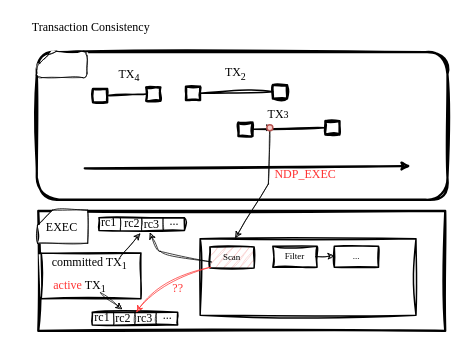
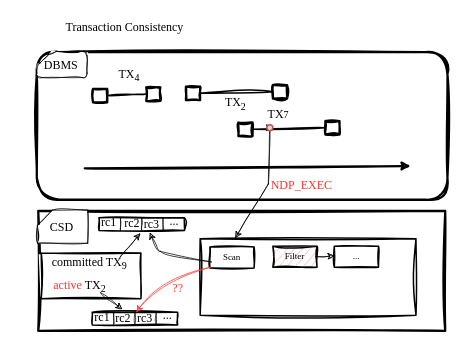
node "Transaction Consistency": moved (90, 27) -> (124, 27)
node "DBMS": added
node "TX2": moved (235, 74) -> (235, 104)
node "TX3": label "TX3" -> "TX7"
node "NDP_EXEC": moved (305, 173) -> (301, 185)
node "EXEC": label "EXEC" -> "CSD"
node "Filter": fillcolor #ffffff -> #f8cecc
node "Scan": fillcolor #f8cecc -> #ffffff
node "committed TX1": label "committed TX1" -> "committed TX9"
node "active TX1": label "active TX1" -> "active TX2"
